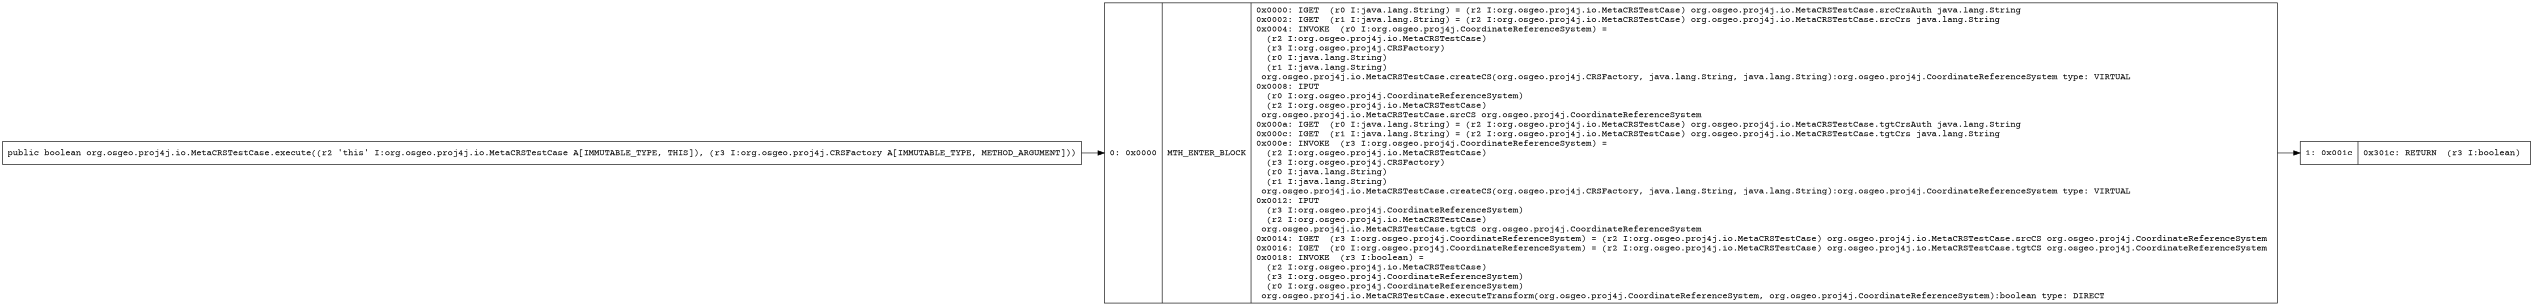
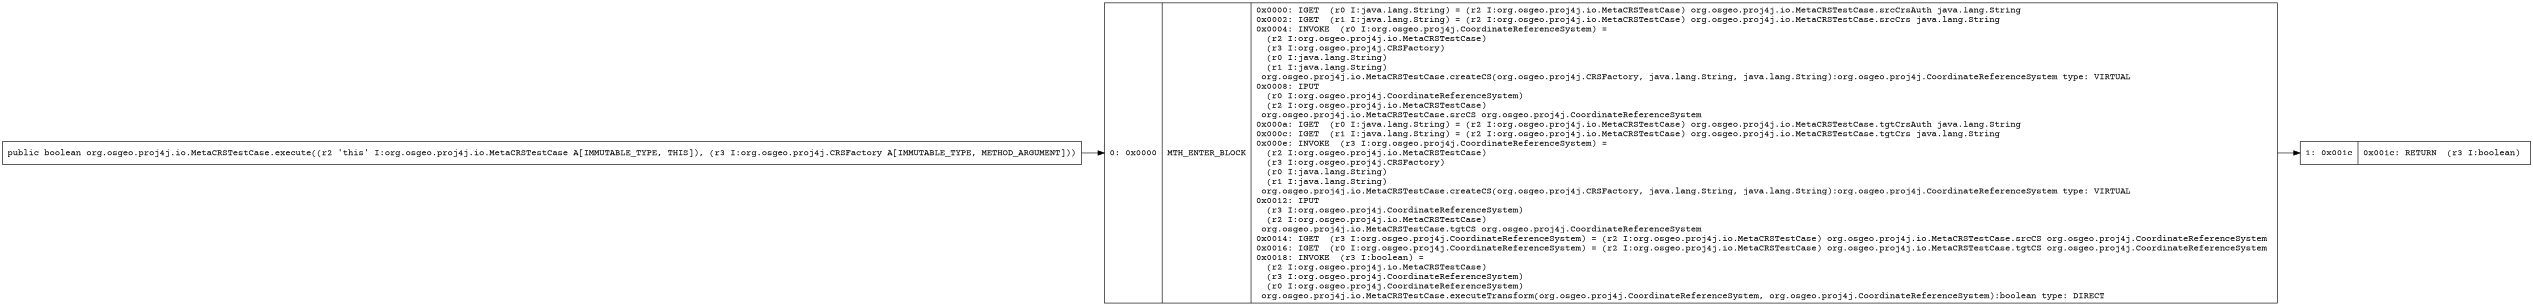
node "1: 0x001c": text "0x301c: RETURN  (r3 I:boolean)" -> "0x001c: RETURN  (r3 I:boolean)"
